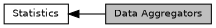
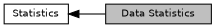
node "Data Aggregators": label "Data Aggregators" -> "Data Statistics"
